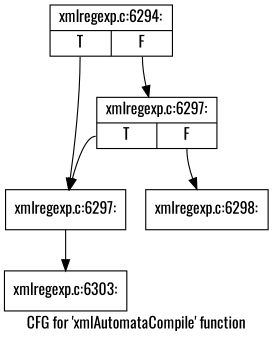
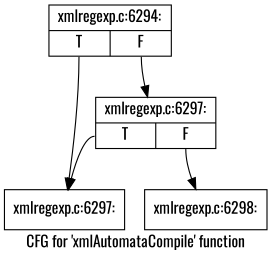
node "xmlregexp.c:6303:": removed
